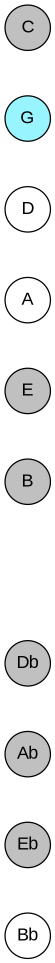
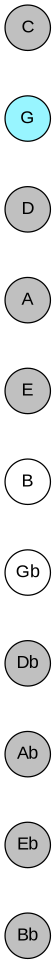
node "D": fillcolor white -> gray
node "A": fillcolor white -> gray
node "B": fillcolor gray -> white
node "Gb": added
node "Bb": fillcolor white -> gray
